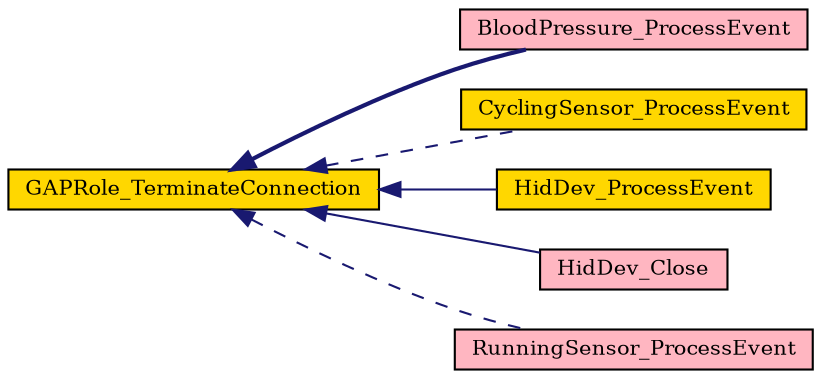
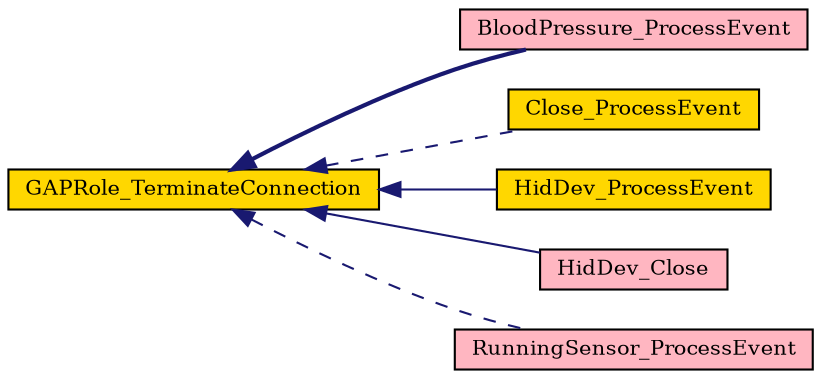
node "CyclingSensor_ProcessEvent": label "CyclingSensor_ProcessEvent" -> "Close_ProcessEvent"
